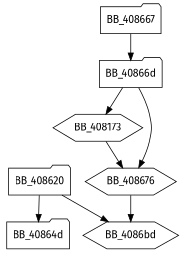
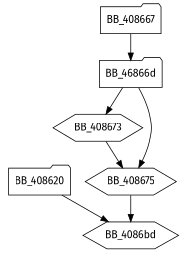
node "BB_40866d": label "BB_40866d" -> "BB_46866d"
node "BB_408173": label "BB_408173" -> "BB_408673"
node "BB_408676": label "BB_408676" -> "BB_408675"
node "BB_40864d": removed
